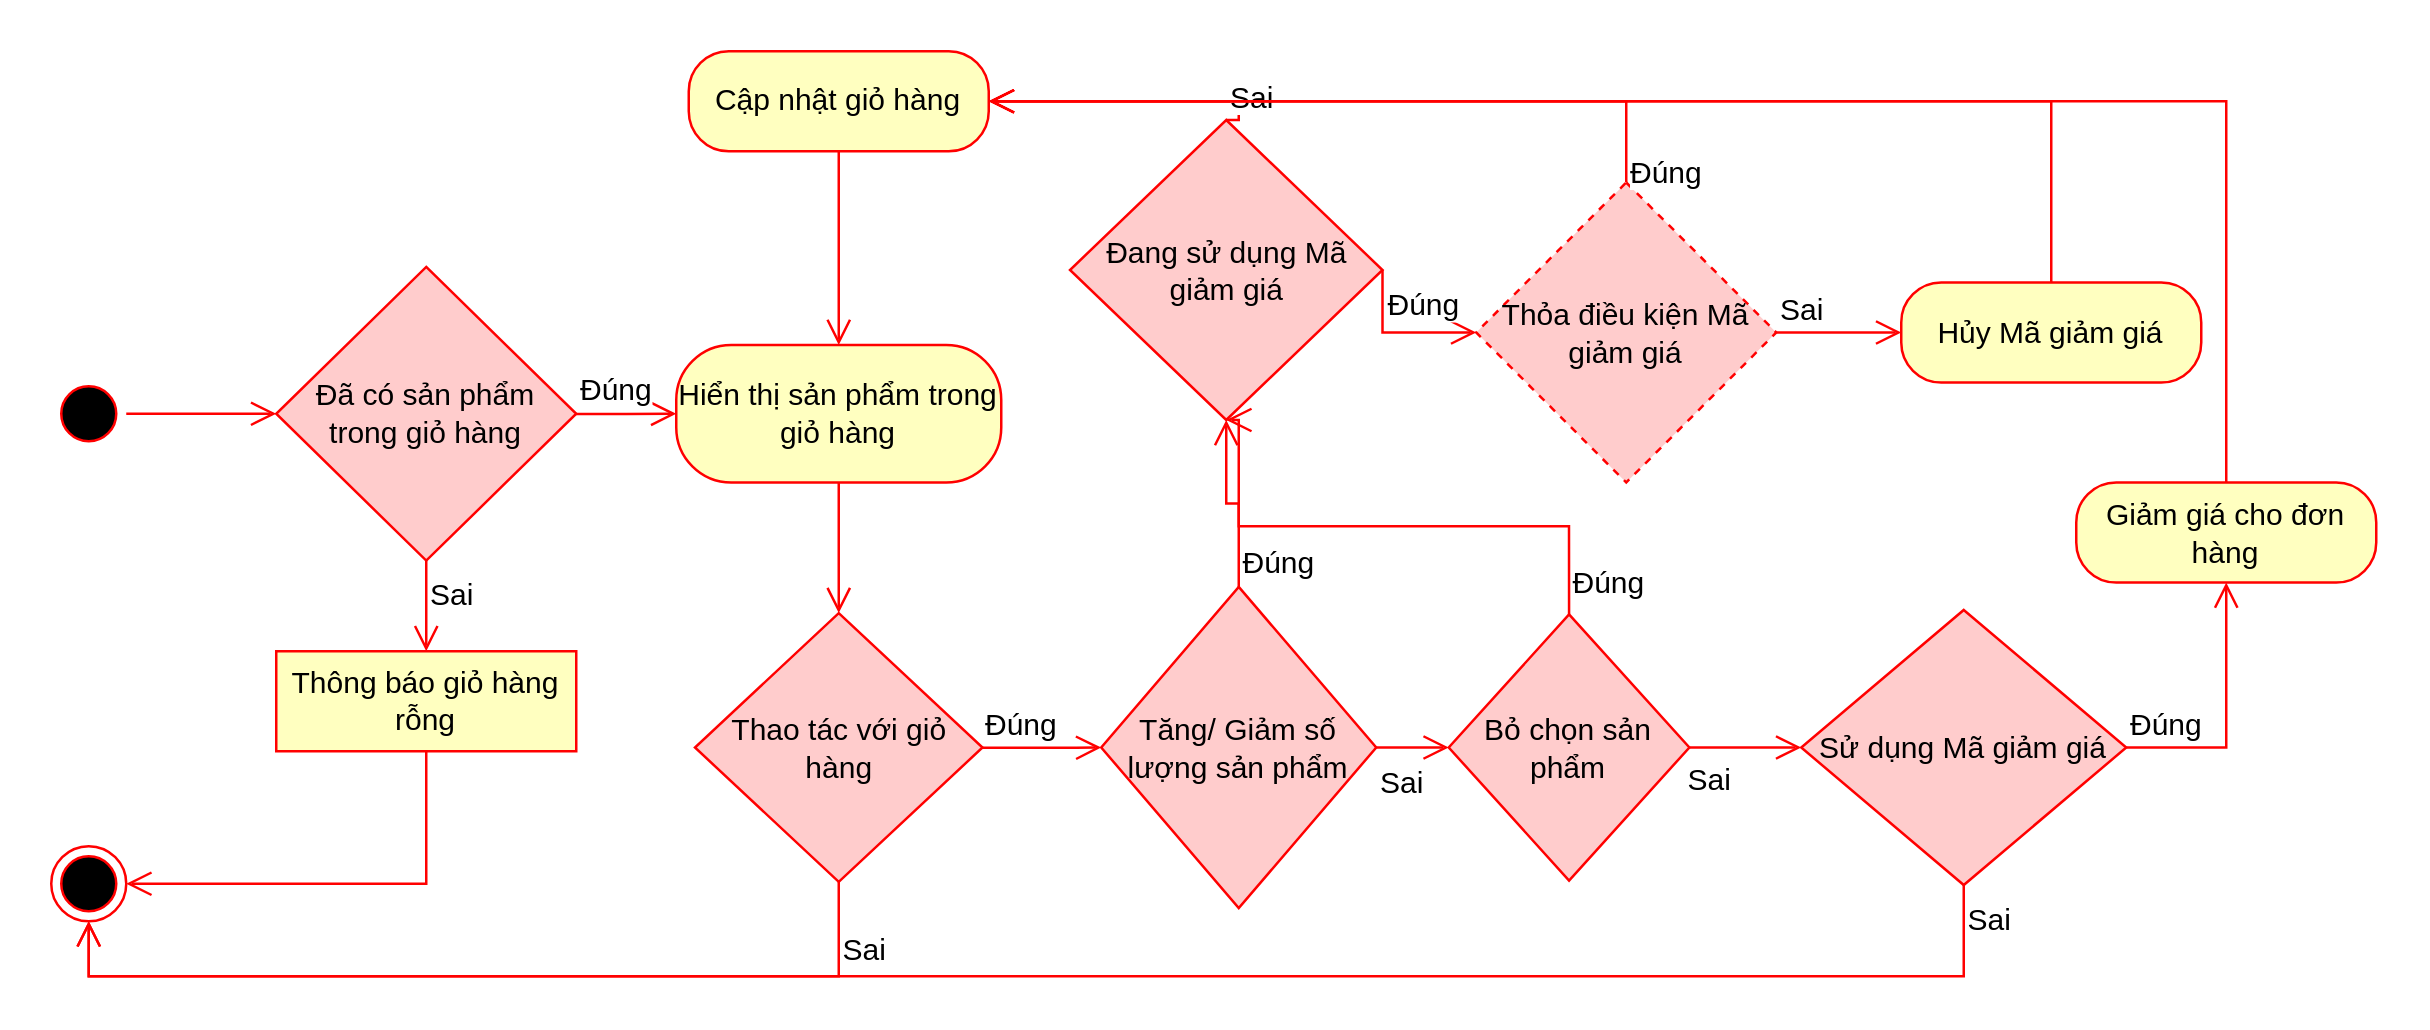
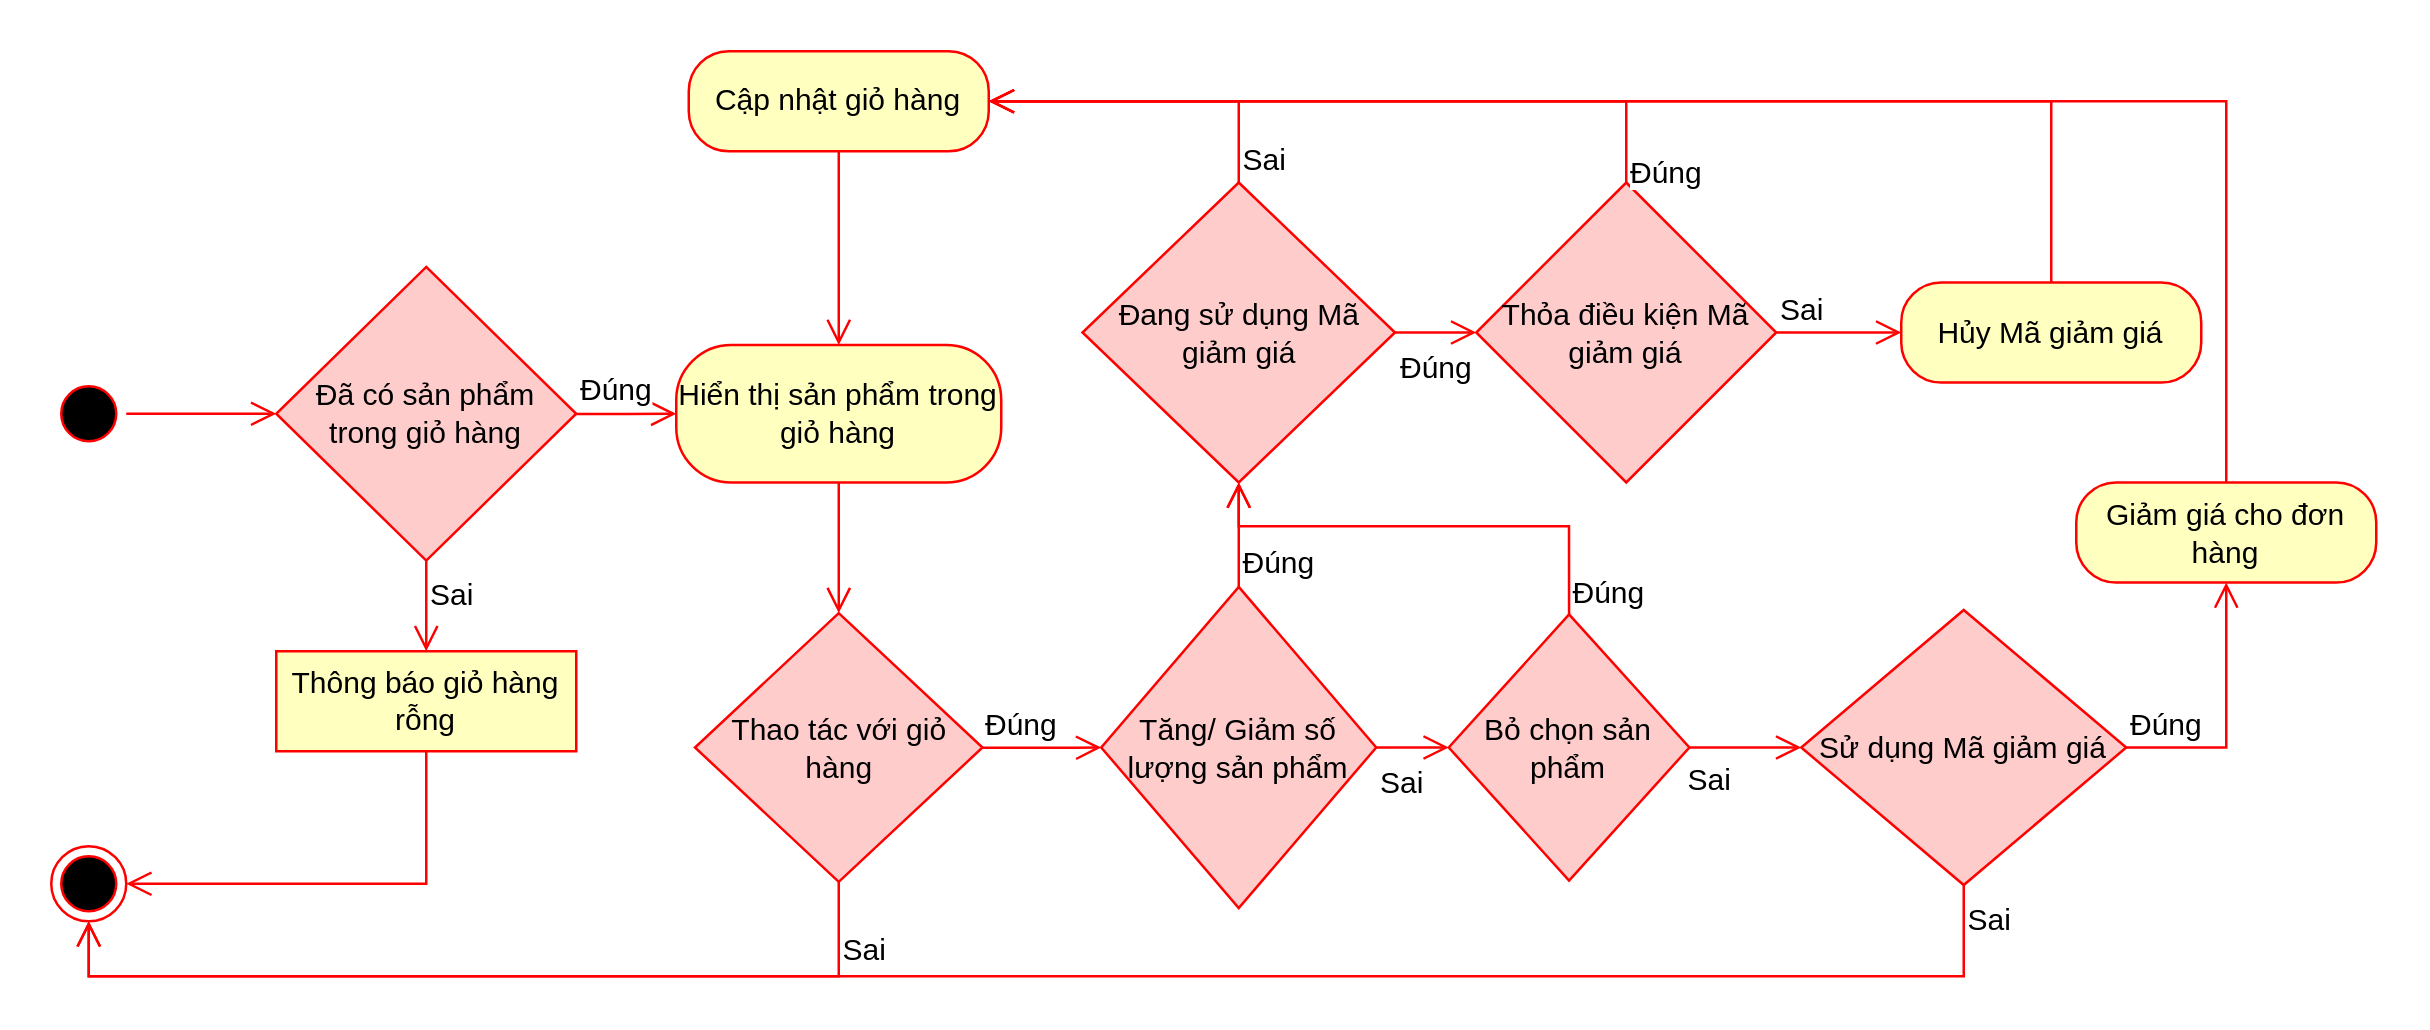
node "Đang sử dụng Mã giảm giá": moved (1226, 270) -> (1239, 333)
node "Thỏa điều kiện Mã giảm giá": style dashed -> solid
